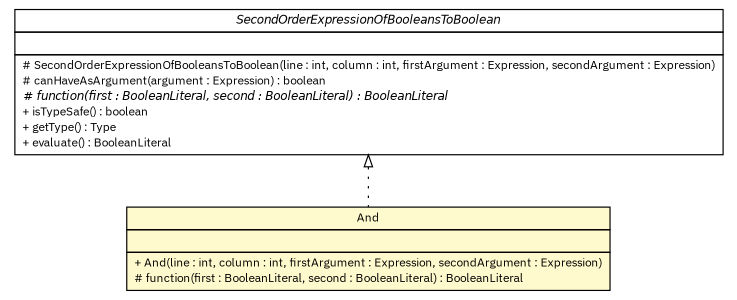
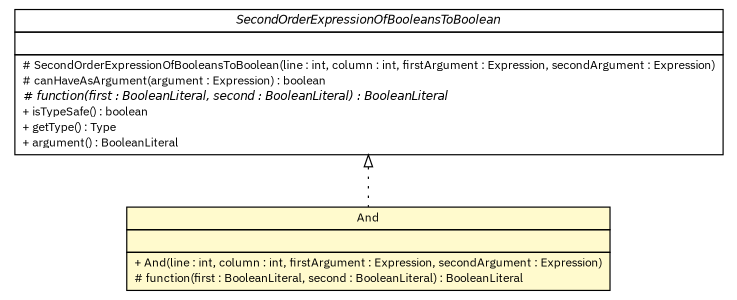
node "SecondOrderExpressionOfBooleansToBoolean": text "+ evaluate() : BooleanLiteral" -> "+ argument() : BooleanLiteral"
